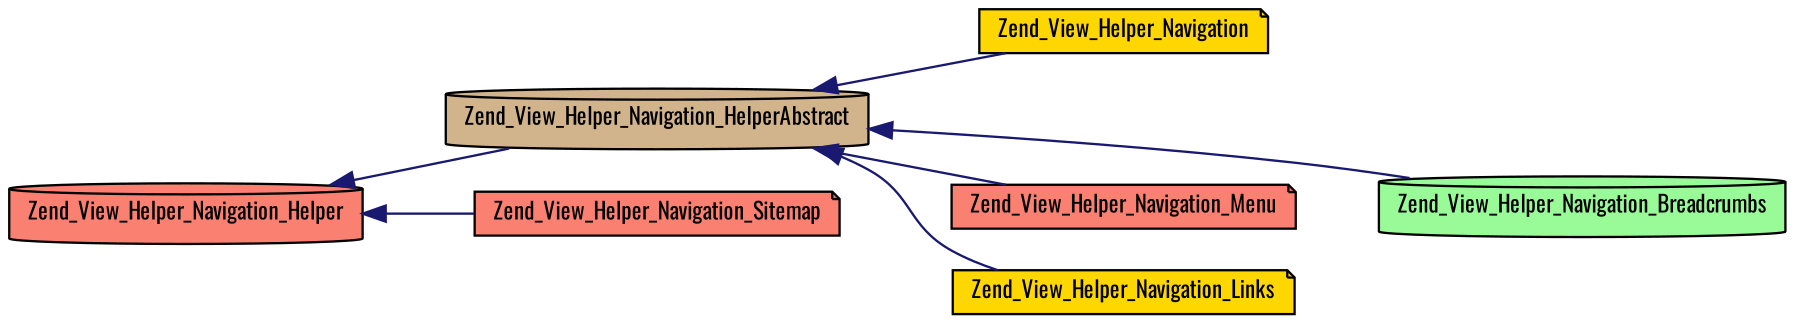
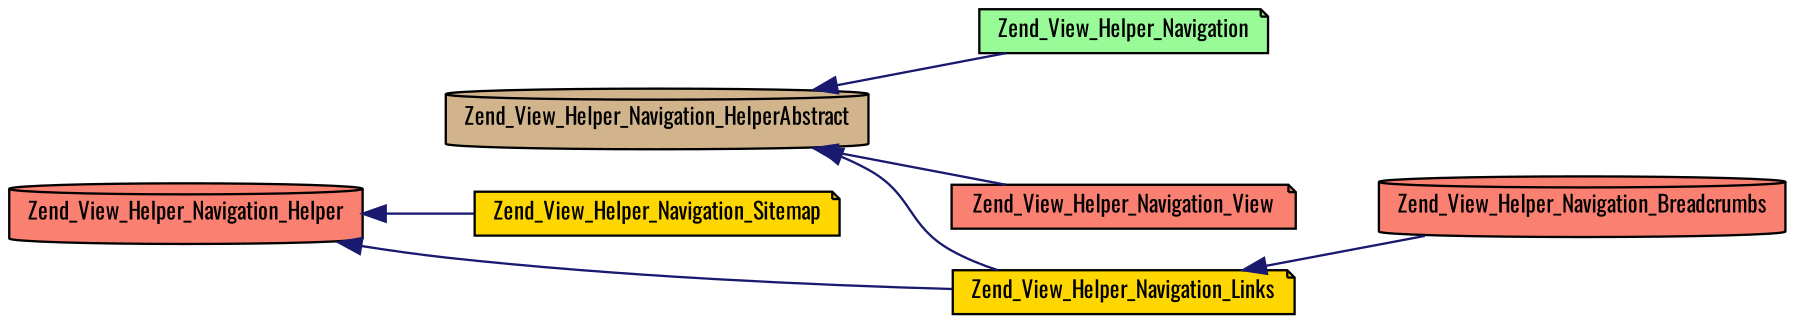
node "Zend_View_Helper_Navigation": fillcolor gold -> palegreen
edge "Zend_View_Helper_Navigation_Breadcrumbs" -> "Zend_View_Helper_Navigation_HelperAbstract": now "Zend_View_Helper_Navigation_Breadcrumbs" -> "Zend_View_Helper_Navigation_Links"
edge "Zend_View_Helper_Navigation_HelperAbstract" -> "Zend_View_Helper_Navigation_Helper": now "Zend_View_Helper_Navigation_Links" -> "Zend_View_Helper_Navigation_Helper"
node "Zend_View_Helper_Navigation_Menu": label "Zend_View_Helper_Navigation_Menu" -> "Zend_View_Helper_Navigation_View"
node "Zend_View_Helper_Navigation_Breadcrumbs": fillcolor palegreen -> salmon
node "Zend_View_Helper_Navigation_Sitemap": fillcolor salmon -> gold
